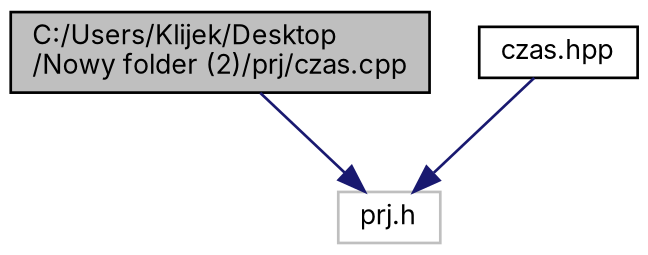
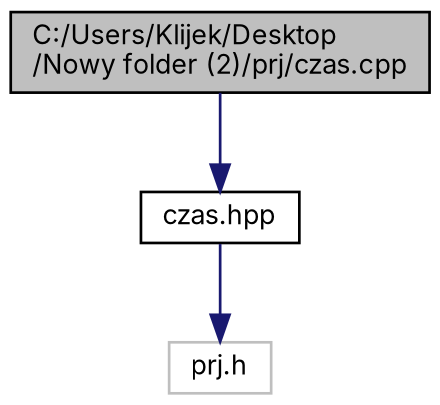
edge "C:/Users/Klijek/Desktop /Nowy folder (2)/prj/czas.cpp" -> "prj.h": now "C:/Users/Klijek/Desktop /Nowy folder (2)/prj/czas.cpp" -> "czas.hpp"
